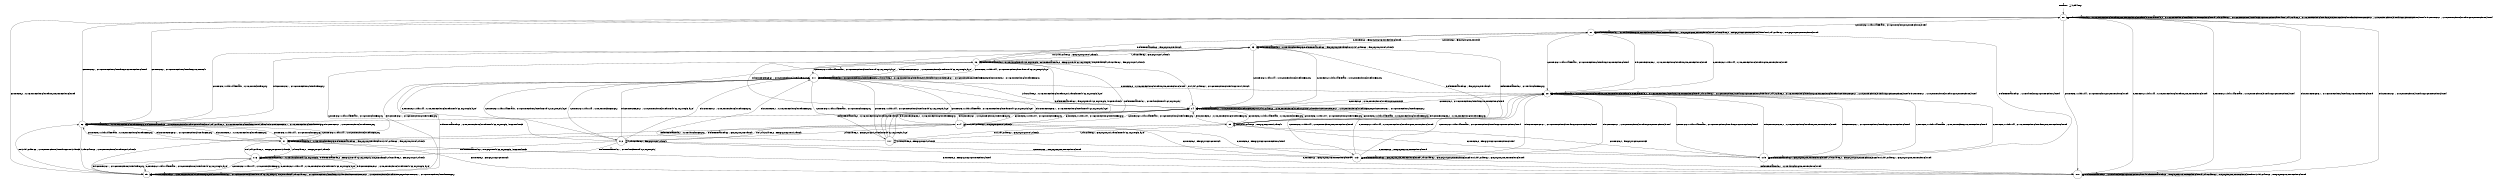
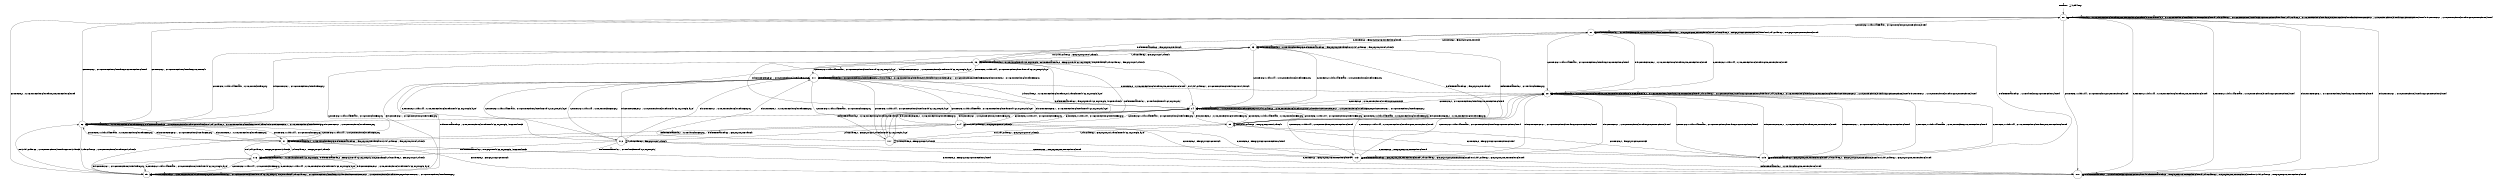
edge "s12" -> "s14": removed, label "UnSubScribeC2 / Empty__c2_UnSubAck"
